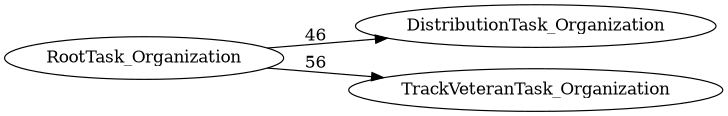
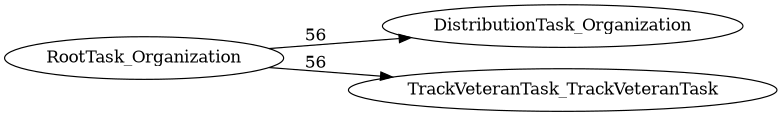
edge "RootTask_Organization" -> "DistributionTask_Organization": label "46" -> "56"
node "TrackVeteranTask_Organization": label "TrackVeteranTask_Organization" -> "TrackVeteranTask_TrackVeteranTask"
